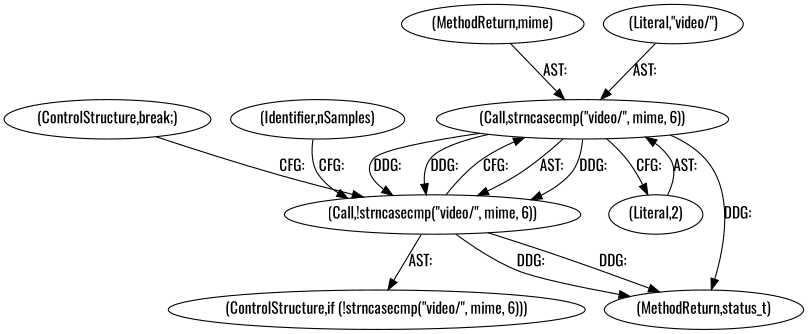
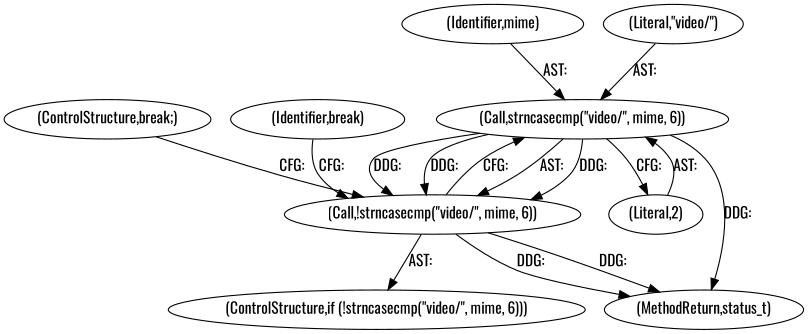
node "(MethodReturn,mime)": label "(MethodReturn,mime)" -> "(Identifier,mime)"
node "(Identifier,nSamples)": label "(Identifier,nSamples)" -> "(Identifier,break)"
